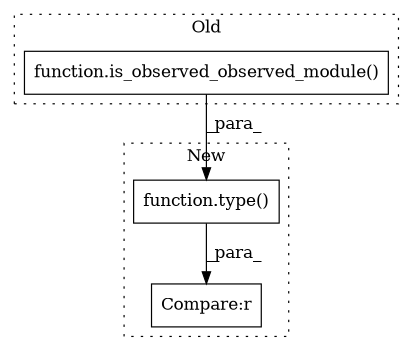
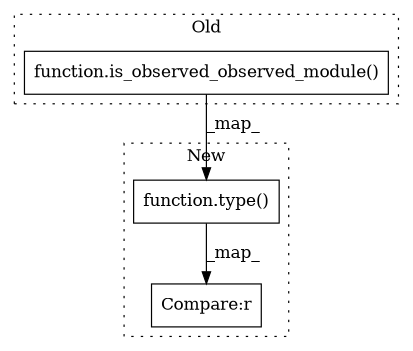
edge "function.is_observed_observed_module()" -> "function.type()": label "_para_" -> "_map_"
edge "function.type()" -> "Compare:r": label "_para_" -> "_map_"
